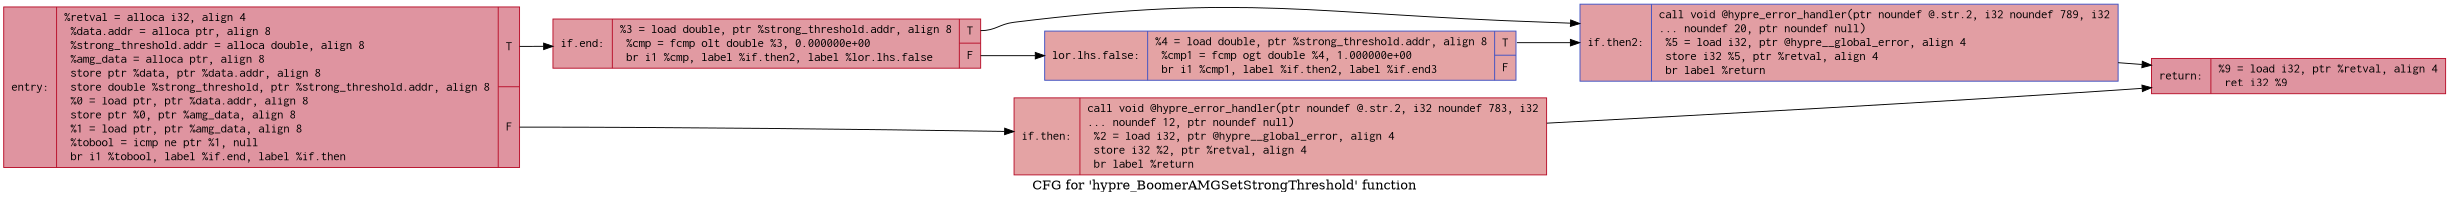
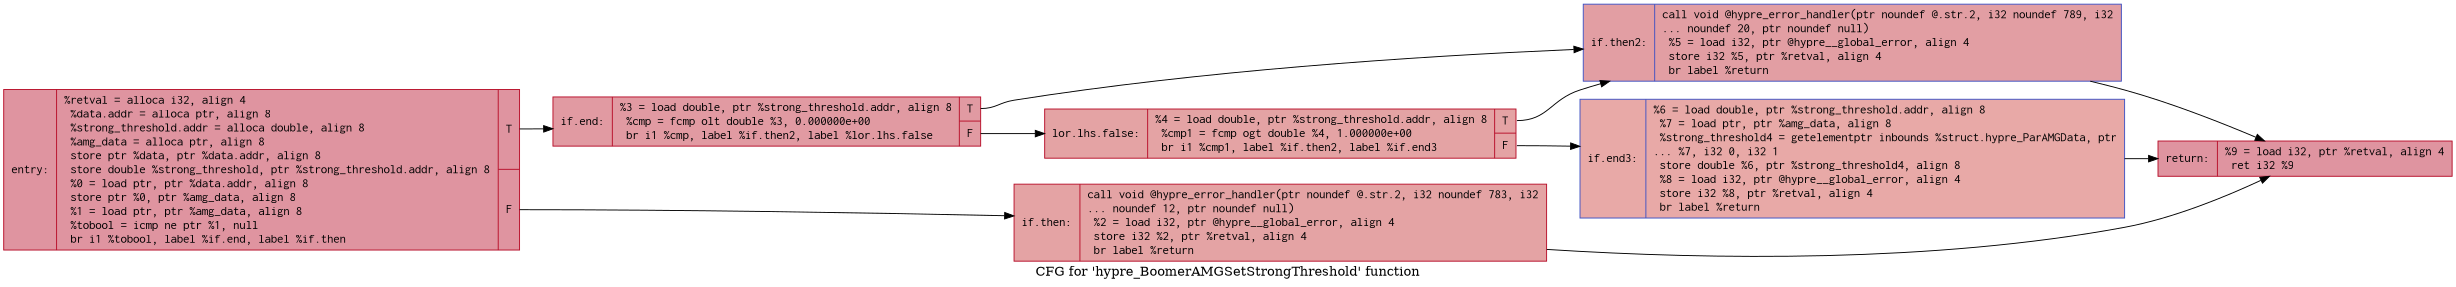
node "lor.lhs.false:": color #3d50c3ff -> #b70d28ff
node "if.end3:": added
